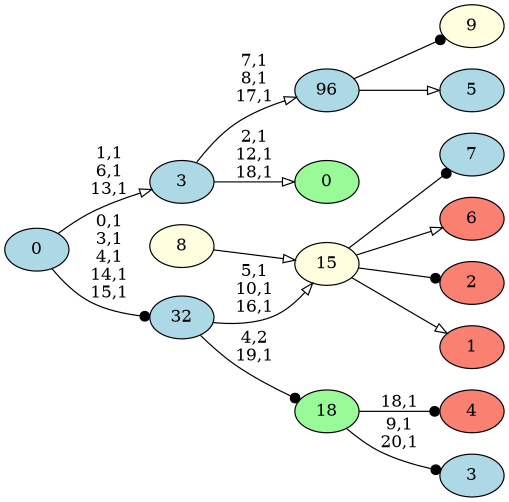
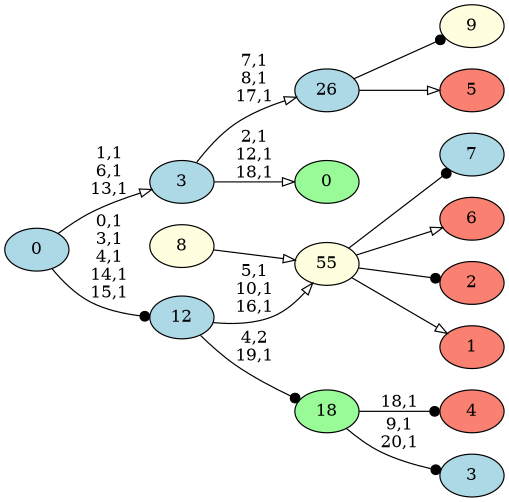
node "96": label "96" -> "26"
node "5": fillcolor lightblue -> salmon
node "15": label "15" -> "55"
node "32": label "32" -> "12"
